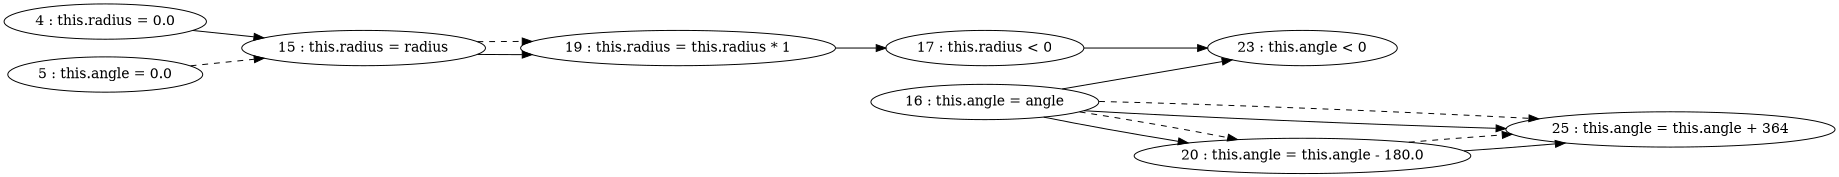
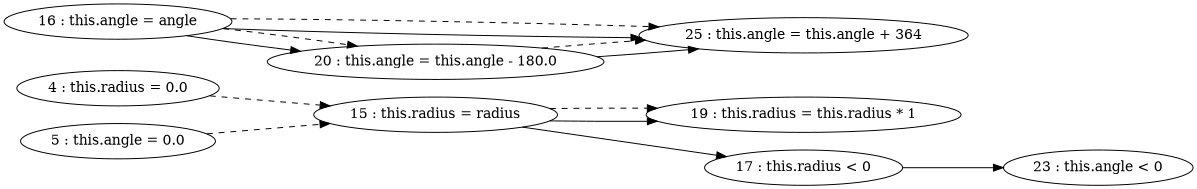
edge "4 : this.radius = 0.0" -> "15 : this.radius = radius": style solid -> dashed
edge "19 : this.radius = this.radius * 1" -> "17 : this.radius < 0": now "15 : this.radius = radius" -> "17 : this.radius < 0"
edge "16 : this.angle = angle" -> "23 : this.angle < 0": removed
